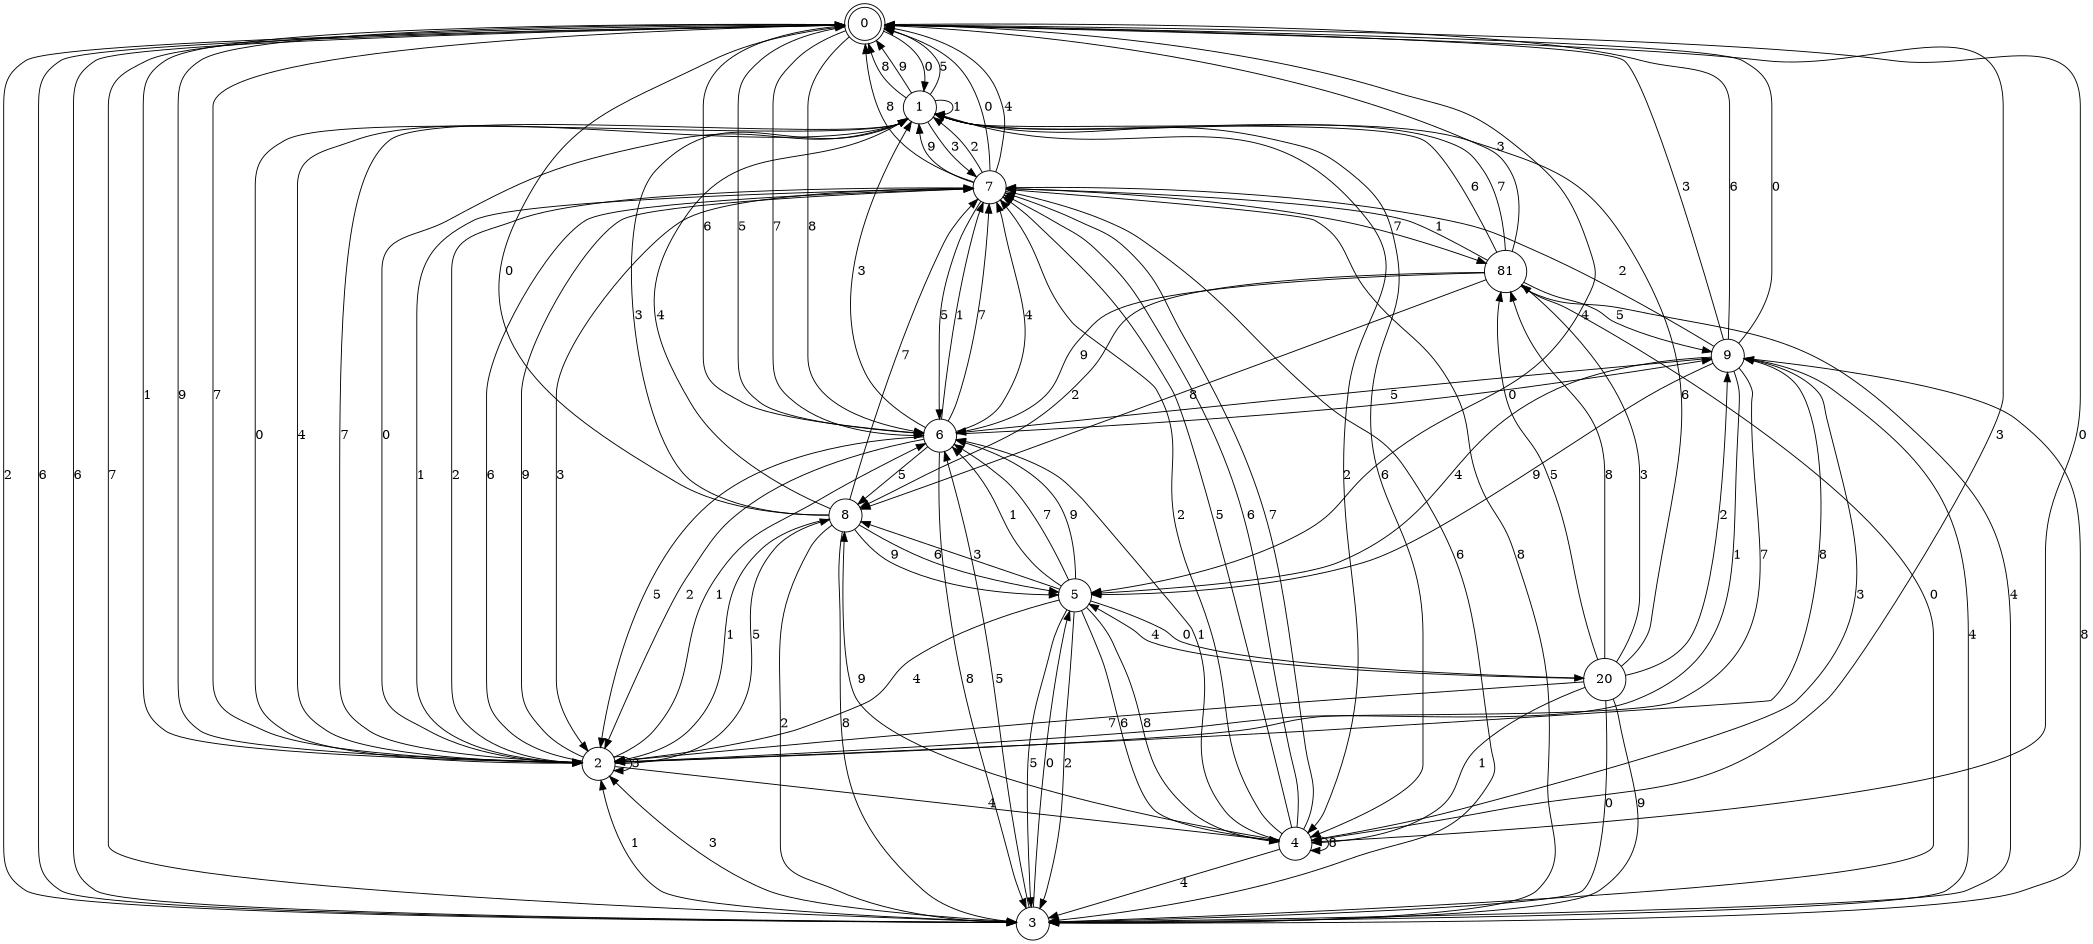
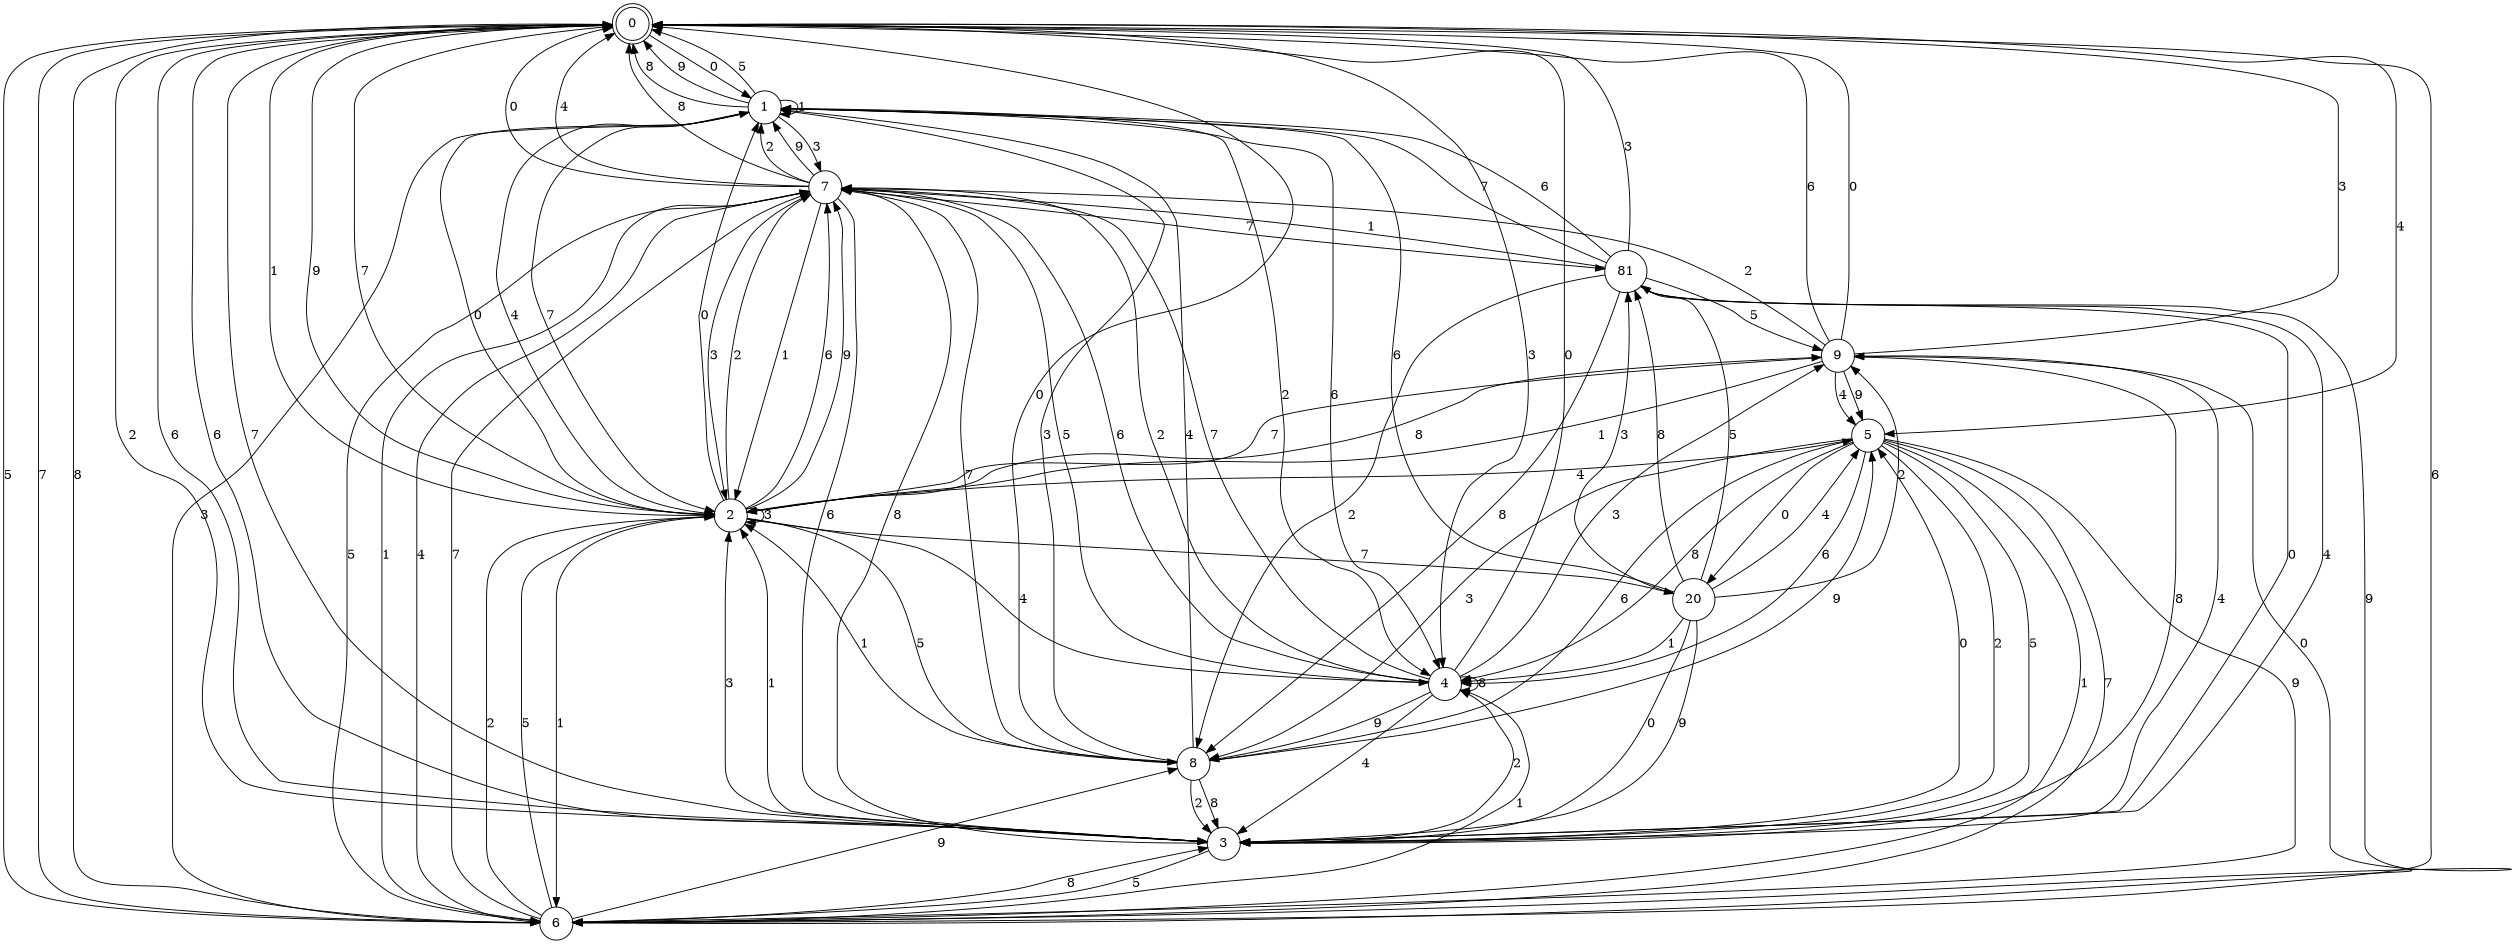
edge "9" -> "6": removed, label "5"
edge "6" -> "8": label "5" -> "9"
edge "20" -> "2": reversed
edge "3" -> "4": added, label "2"
